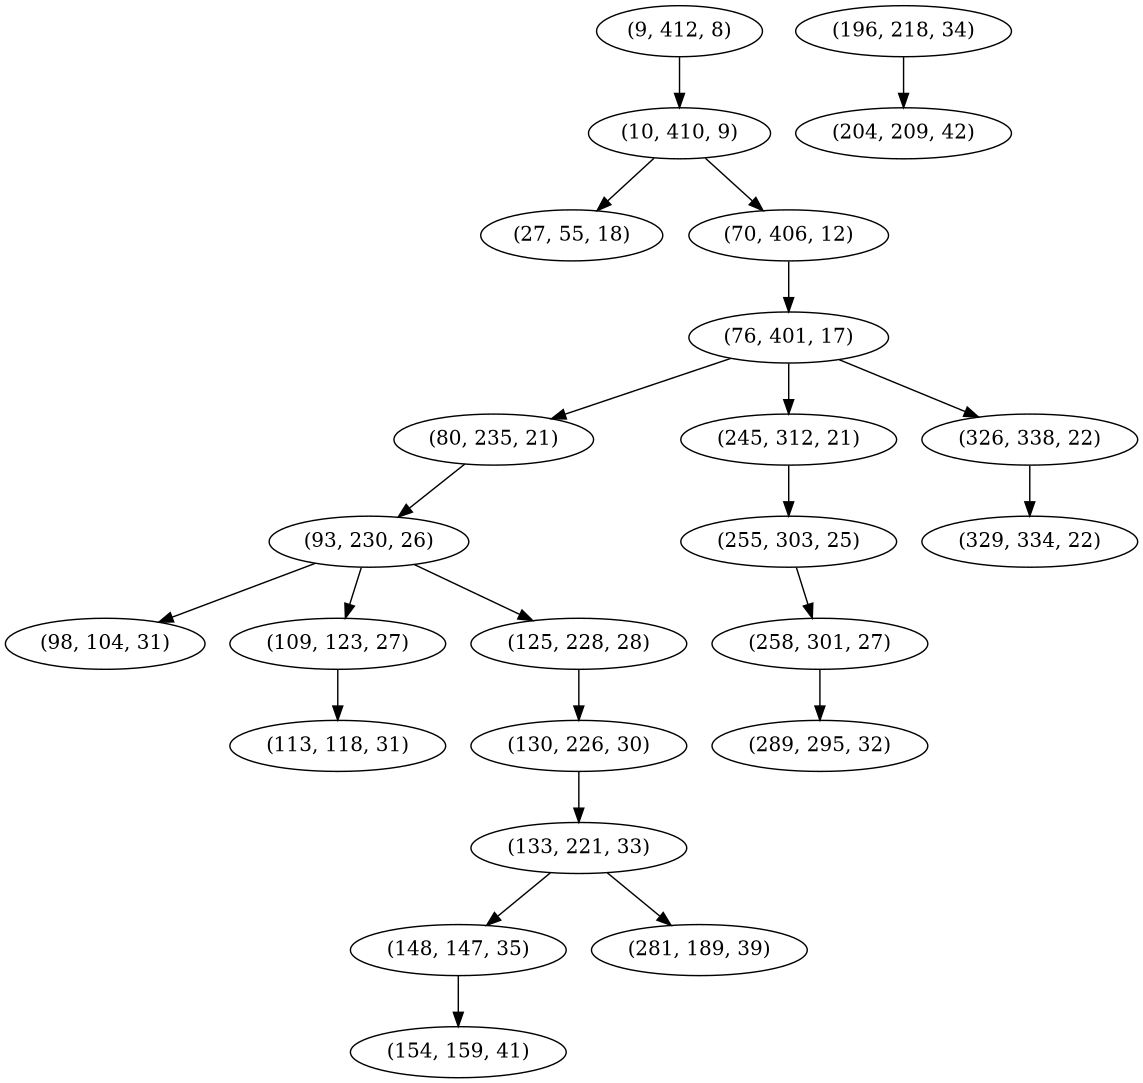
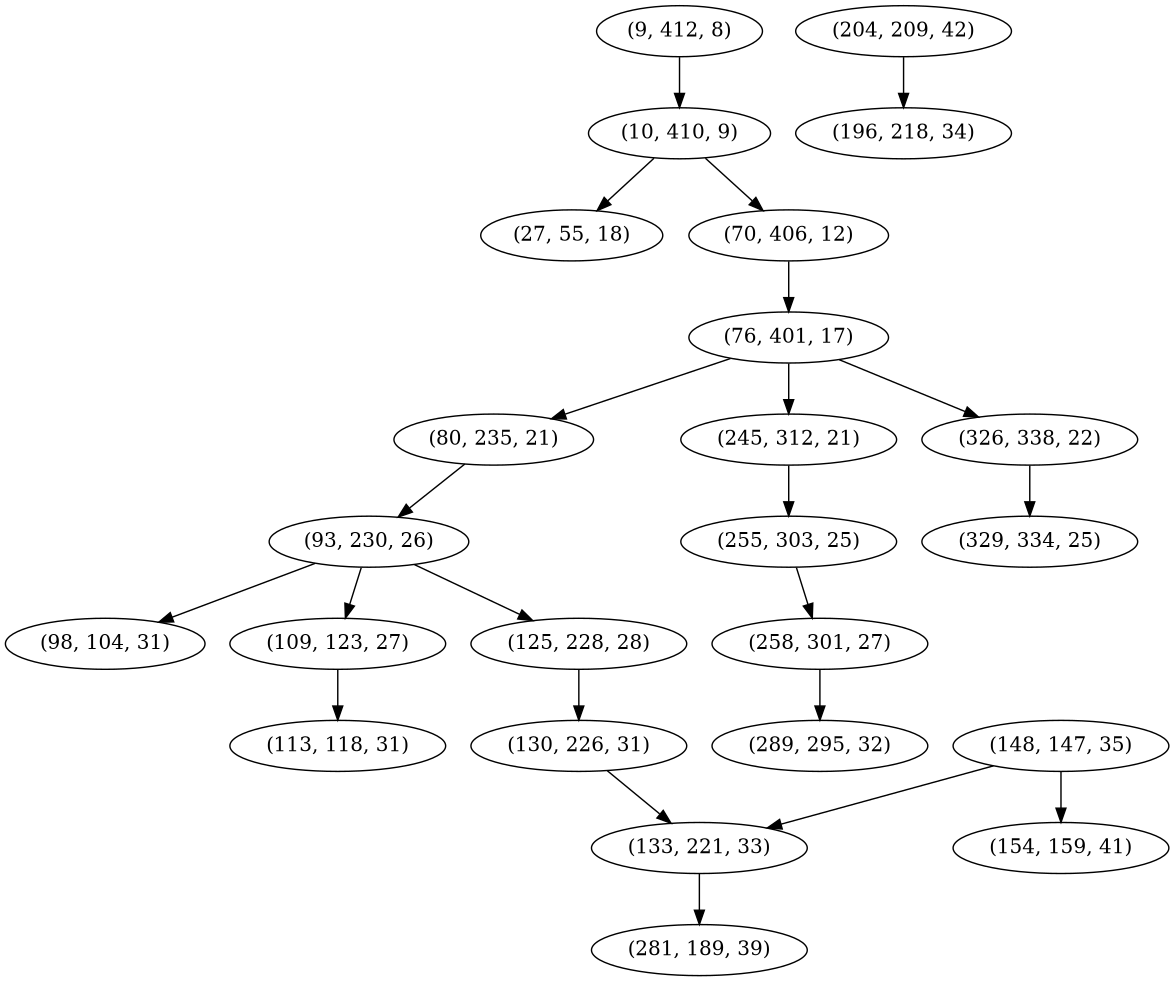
edge "(196, 218, 34)" -> "(204, 209, 42)": reversed
node "(329, 334, 22)": label "(329, 334, 22)" -> "(329, 334, 25)"
node "(130, 226, 30)": label "(130, 226, 30)" -> "(130, 226, 31)"
edge "(133, 221, 33)" -> "(148, 147, 35)": reversed
